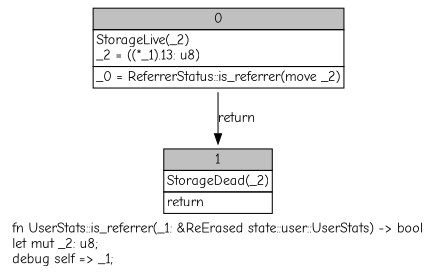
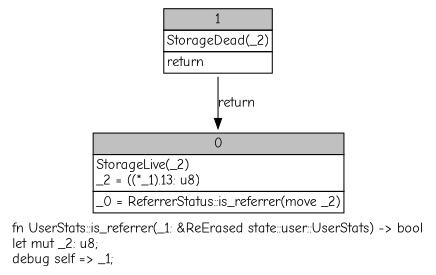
edge "0" -> "1": reversed
